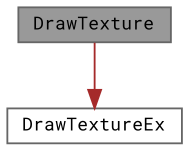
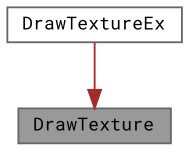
edge "DrawTexture" -> "DrawTextureEx": reversed
